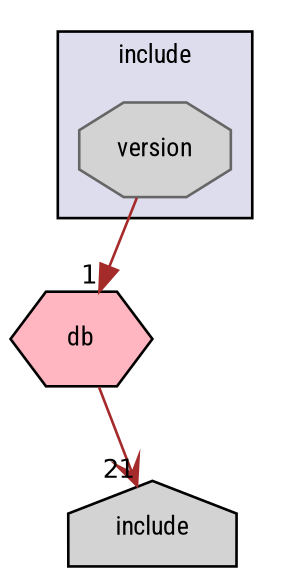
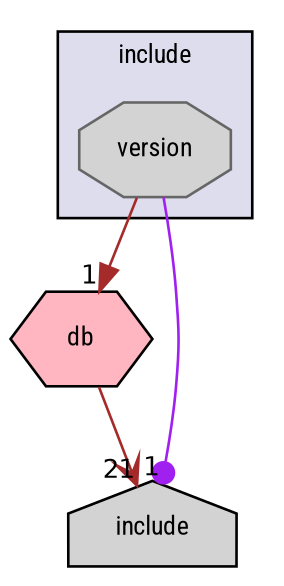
edge "version" -> "include": added
